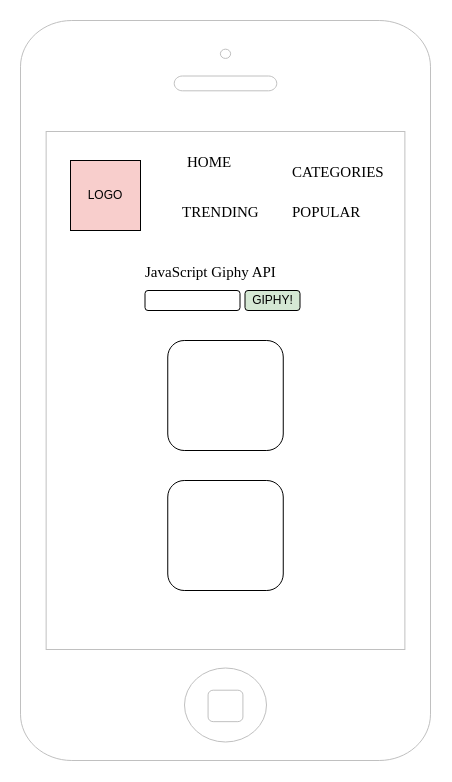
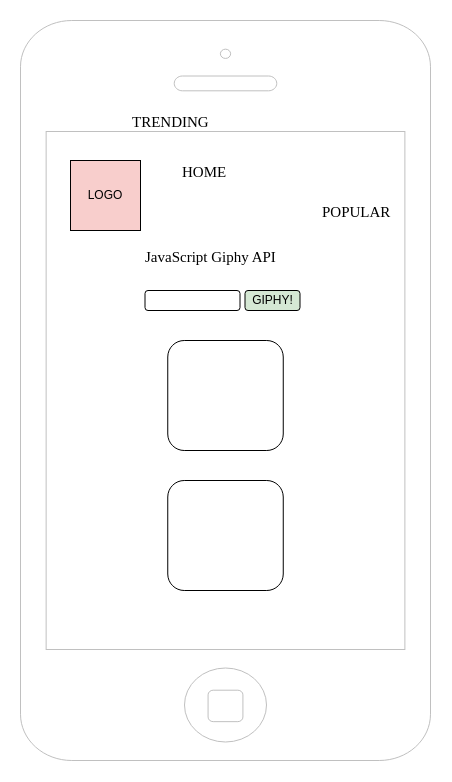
node "HOME": moved (216, 166) -> (211, 176)
node "CATEGORIES": removed
node "TRENDING": moved (221, 216) -> (171, 126)
node "POPULAR": moved (331, 216) -> (361, 216)
node "JavaScript Giphy API": moved (226, 276) -> (226, 261)
